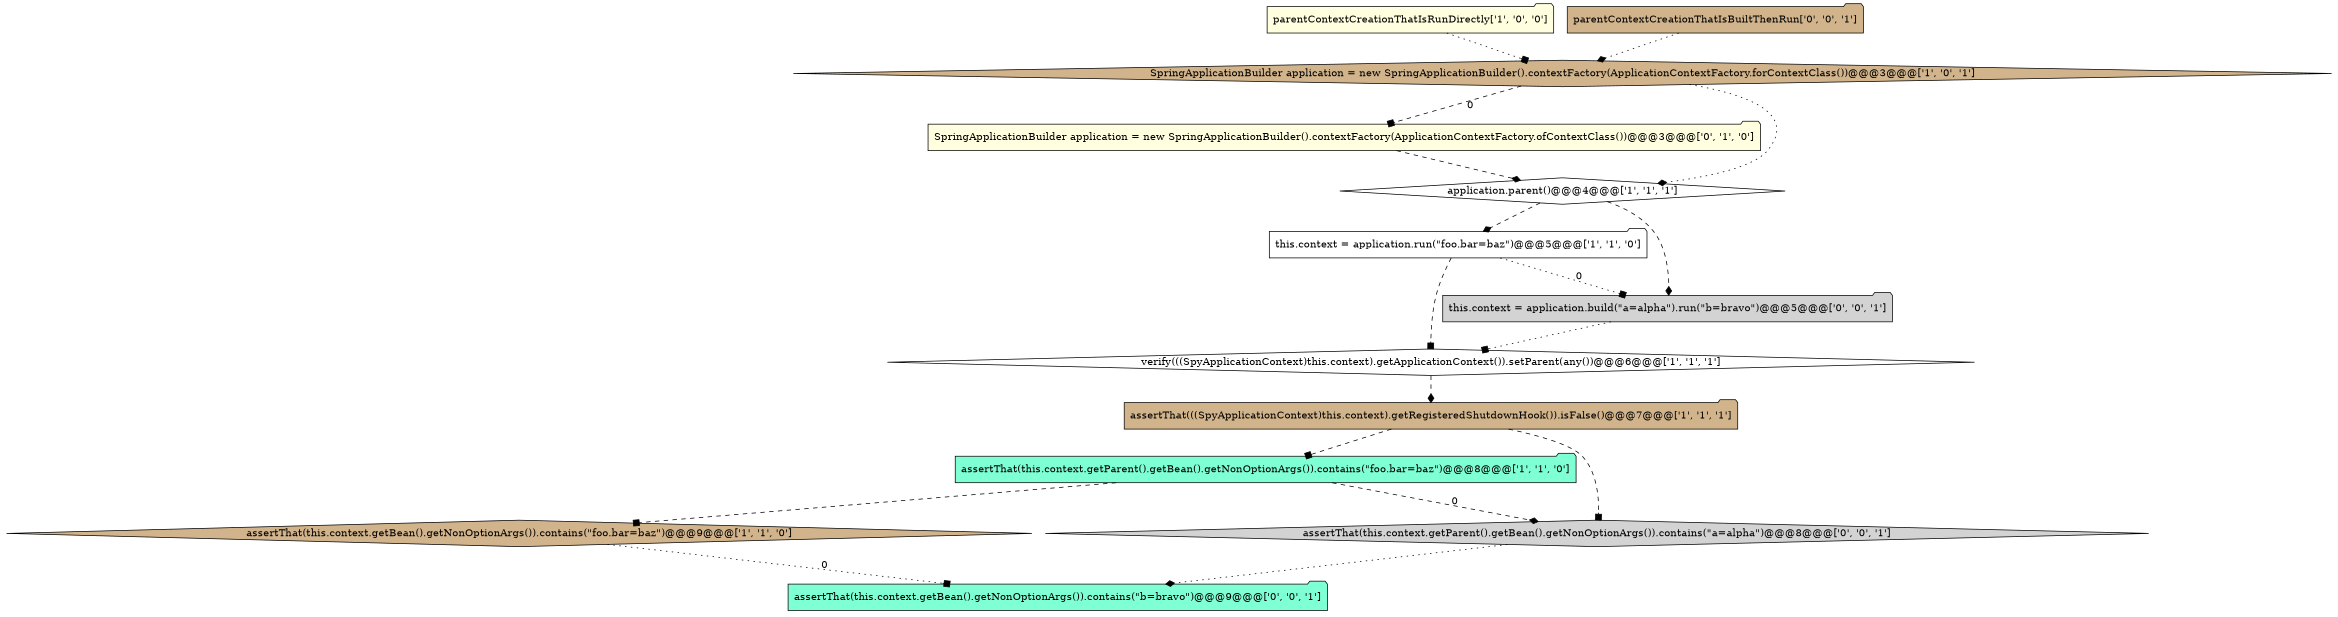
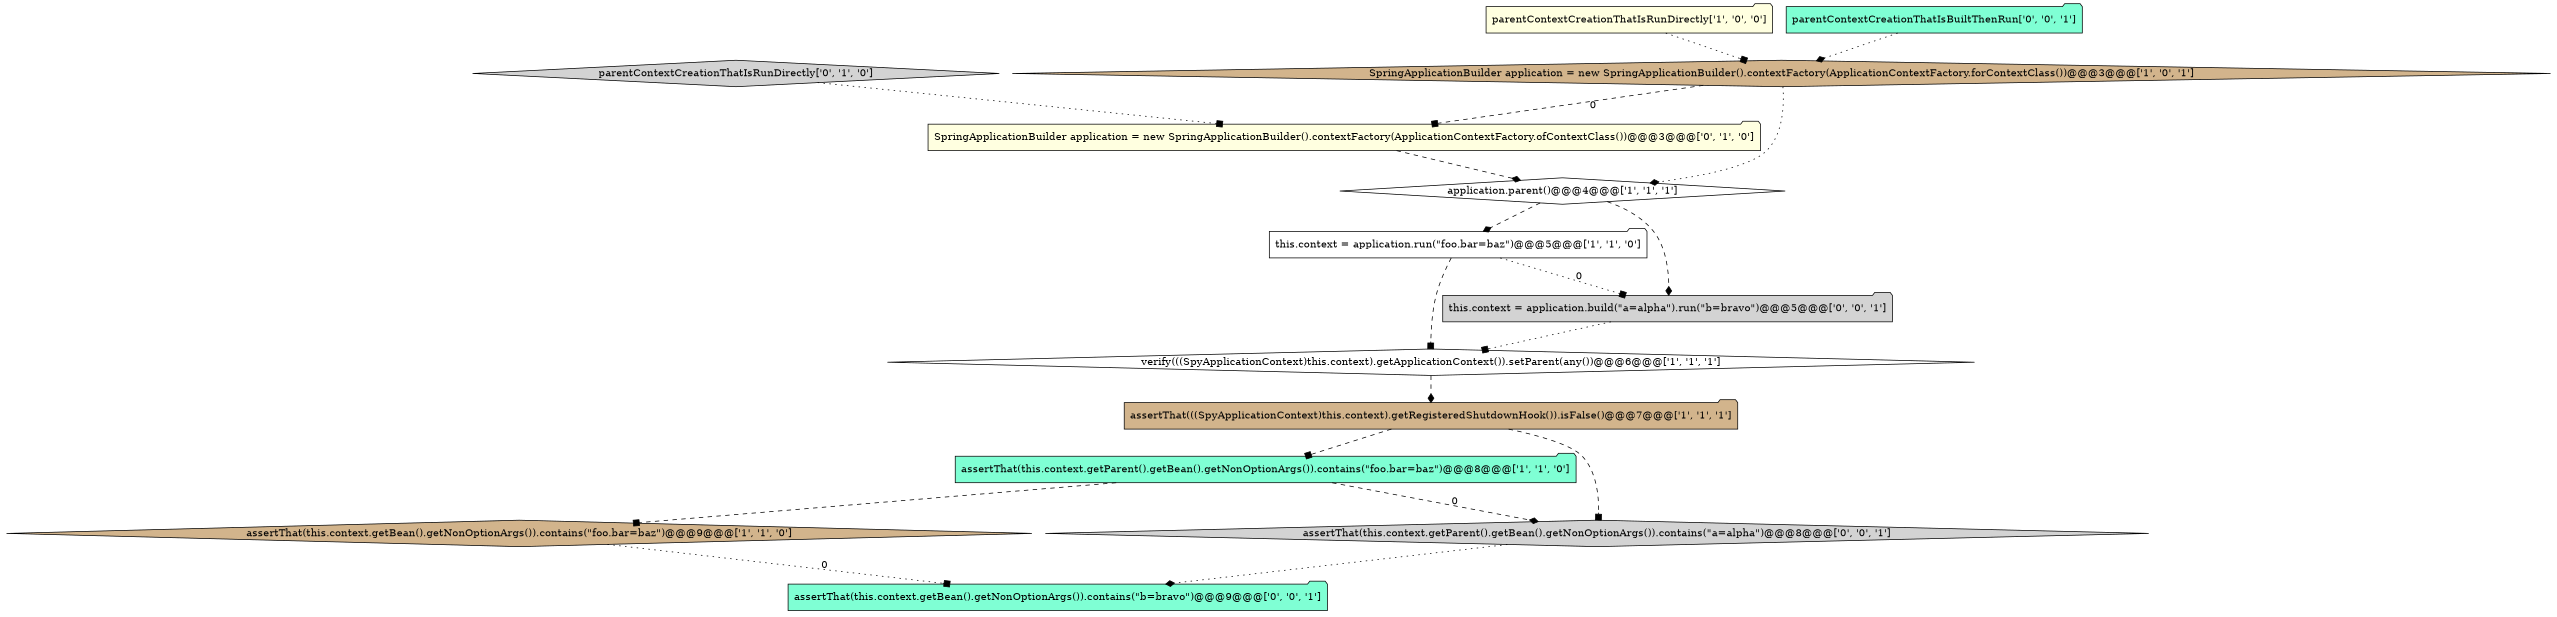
node "parentContextCreationThatIsBuiltThenRun['0', '0', '1']": fillcolor tan -> aquamarine
node "parentContextCreationThatIsRunDirectly['0', '1', '0']": added
